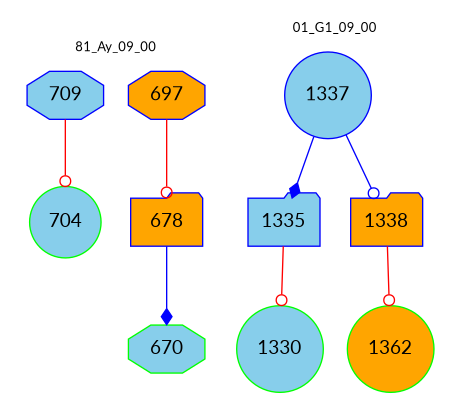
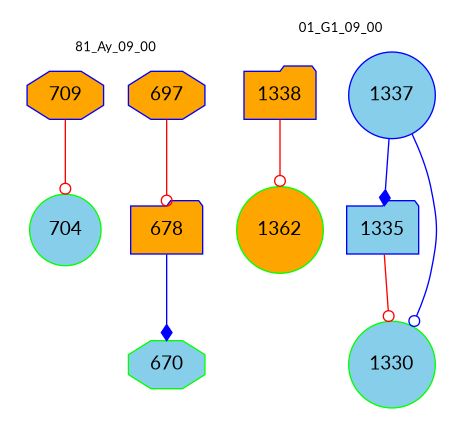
node "709": fillcolor skyblue -> orange
edge "1337" -> "1338": now "1337" -> "1330"
